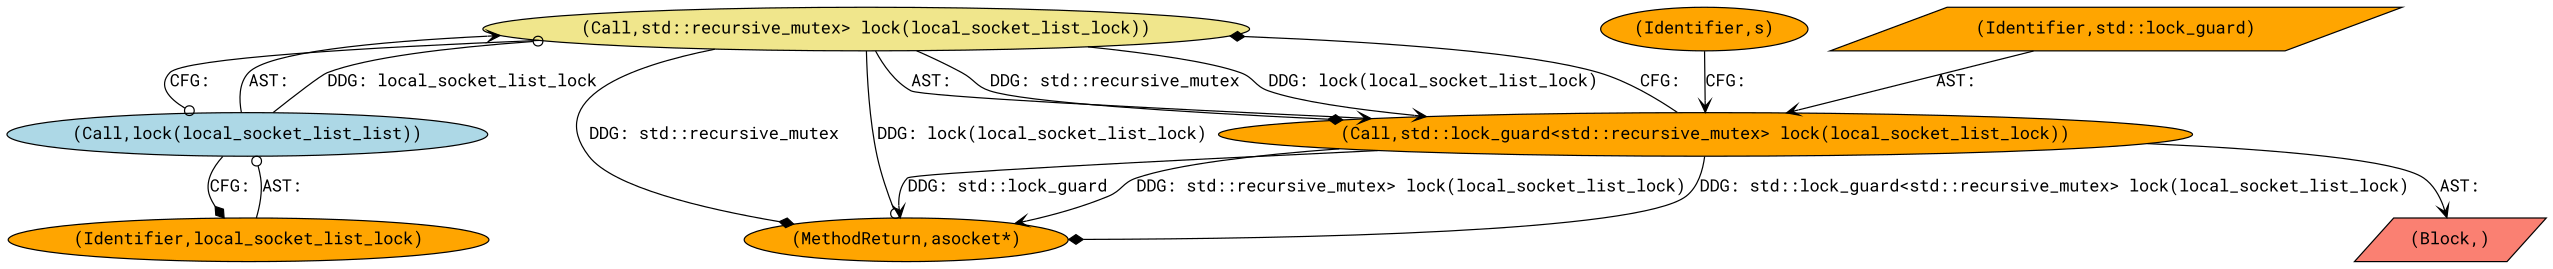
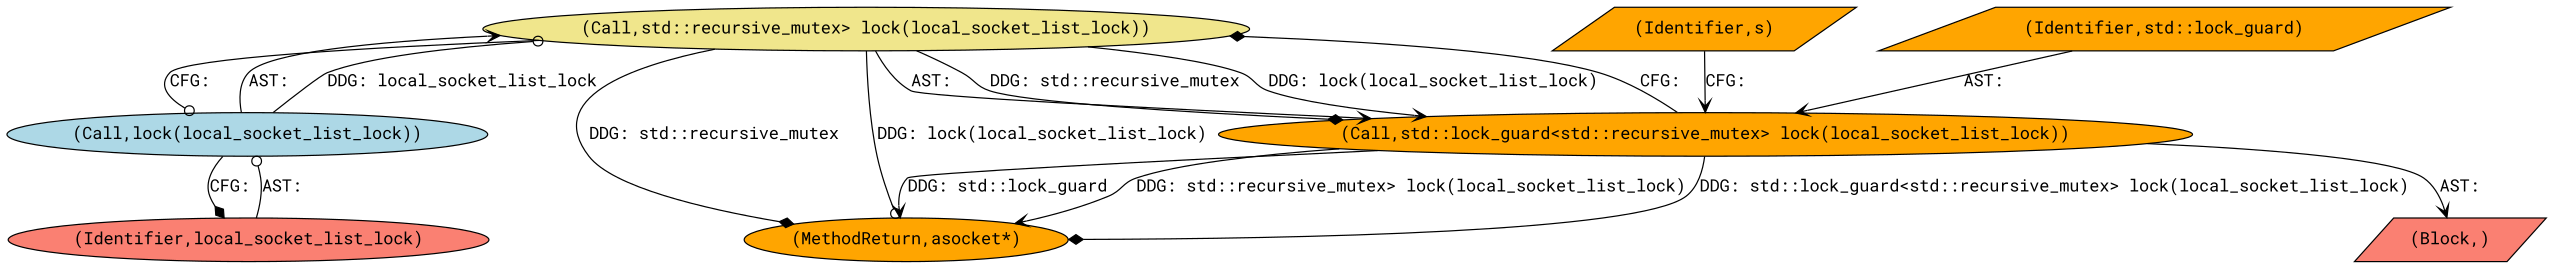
node "(Identifier,s)": shape ellipse -> parallelogram
node "(Call,lock(local_socket_list_list))": label "(Call,lock(local_socket_list_list))" -> "(Call,lock(local_socket_list_lock))"
node "(Identifier,local_socket_list_lock)": fillcolor orange -> salmon
